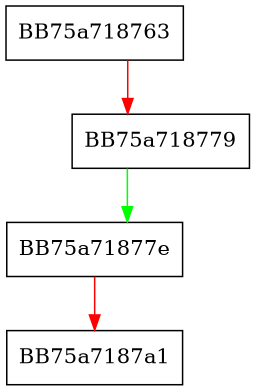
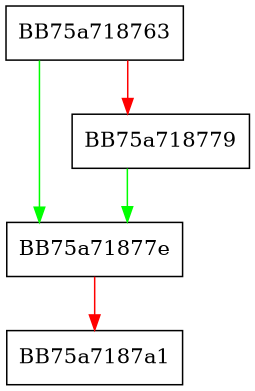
edge "BB75a718763" -> "BB75a71877e": added
